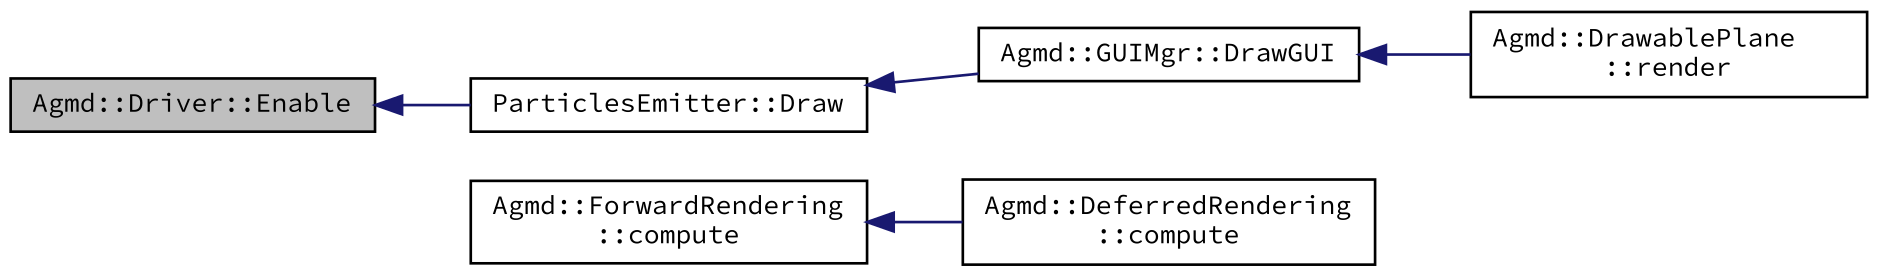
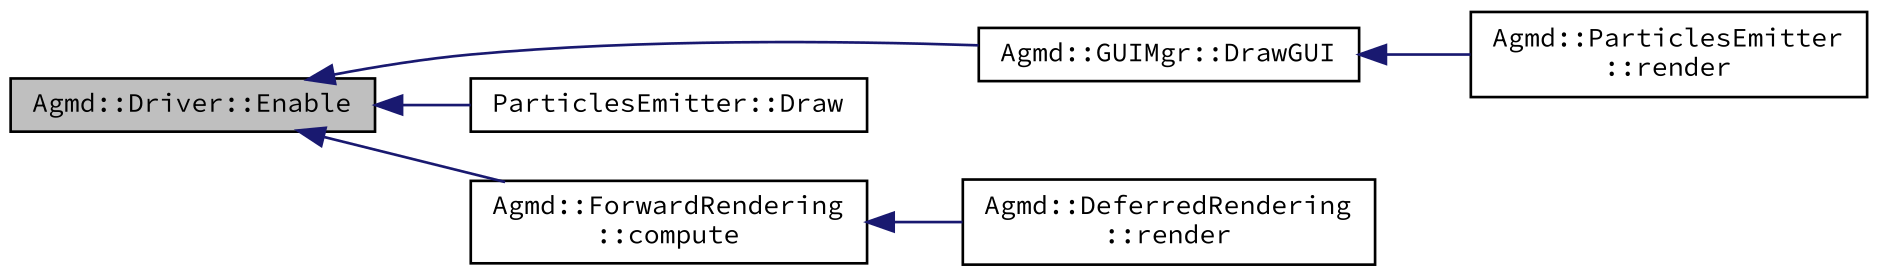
node "Agmd::DrawablePlane ::render": label "Agmd::DrawablePlane ::render" -> "Agmd::ParticlesEmitter ::render"
edge "Agmd::GUIMgr::DrawGUI" -> "ParticlesEmitter::Draw": now "Agmd::GUIMgr::DrawGUI" -> "Agmd::Driver::Enable"
edge "Agmd::ForwardRendering ::compute" -> "Agmd::Driver::Enable": added
node "Agmd::DeferredRendering ::compute": label "Agmd::DeferredRendering ::compute" -> "Agmd::DeferredRendering ::render"
